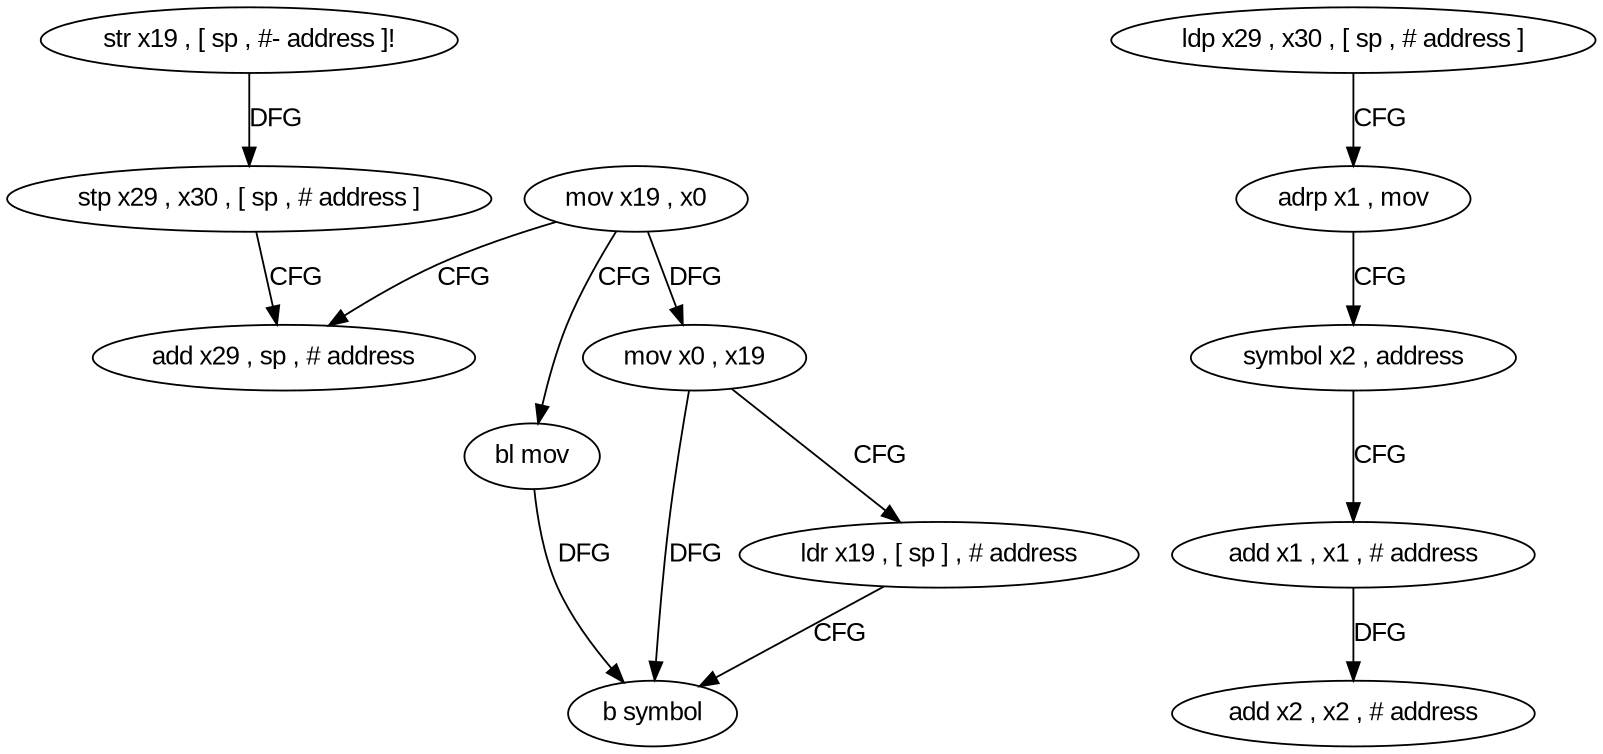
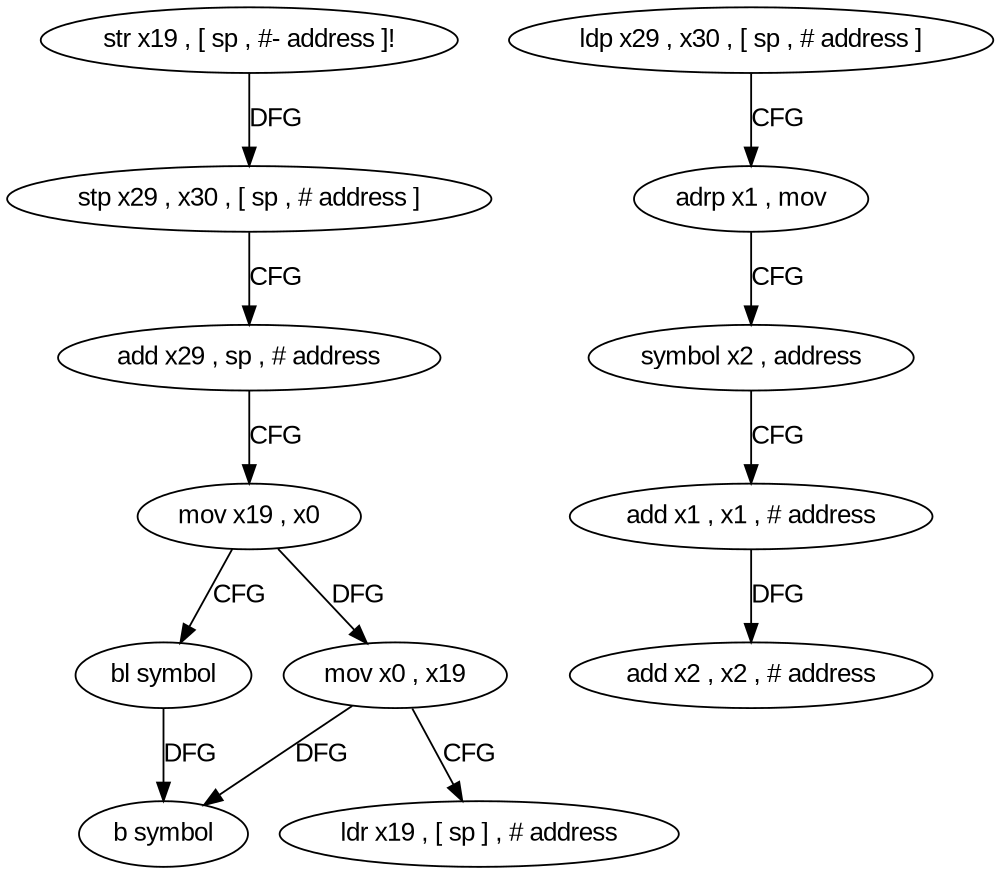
edge "mov x19 , x0" -> "add x29 , sp , # address": reversed
node "bl mov": label "bl mov" -> "bl symbol"
edge "ldr x19 , [ sp ] , # address" -> "b symbol": removed, label "CFG"
